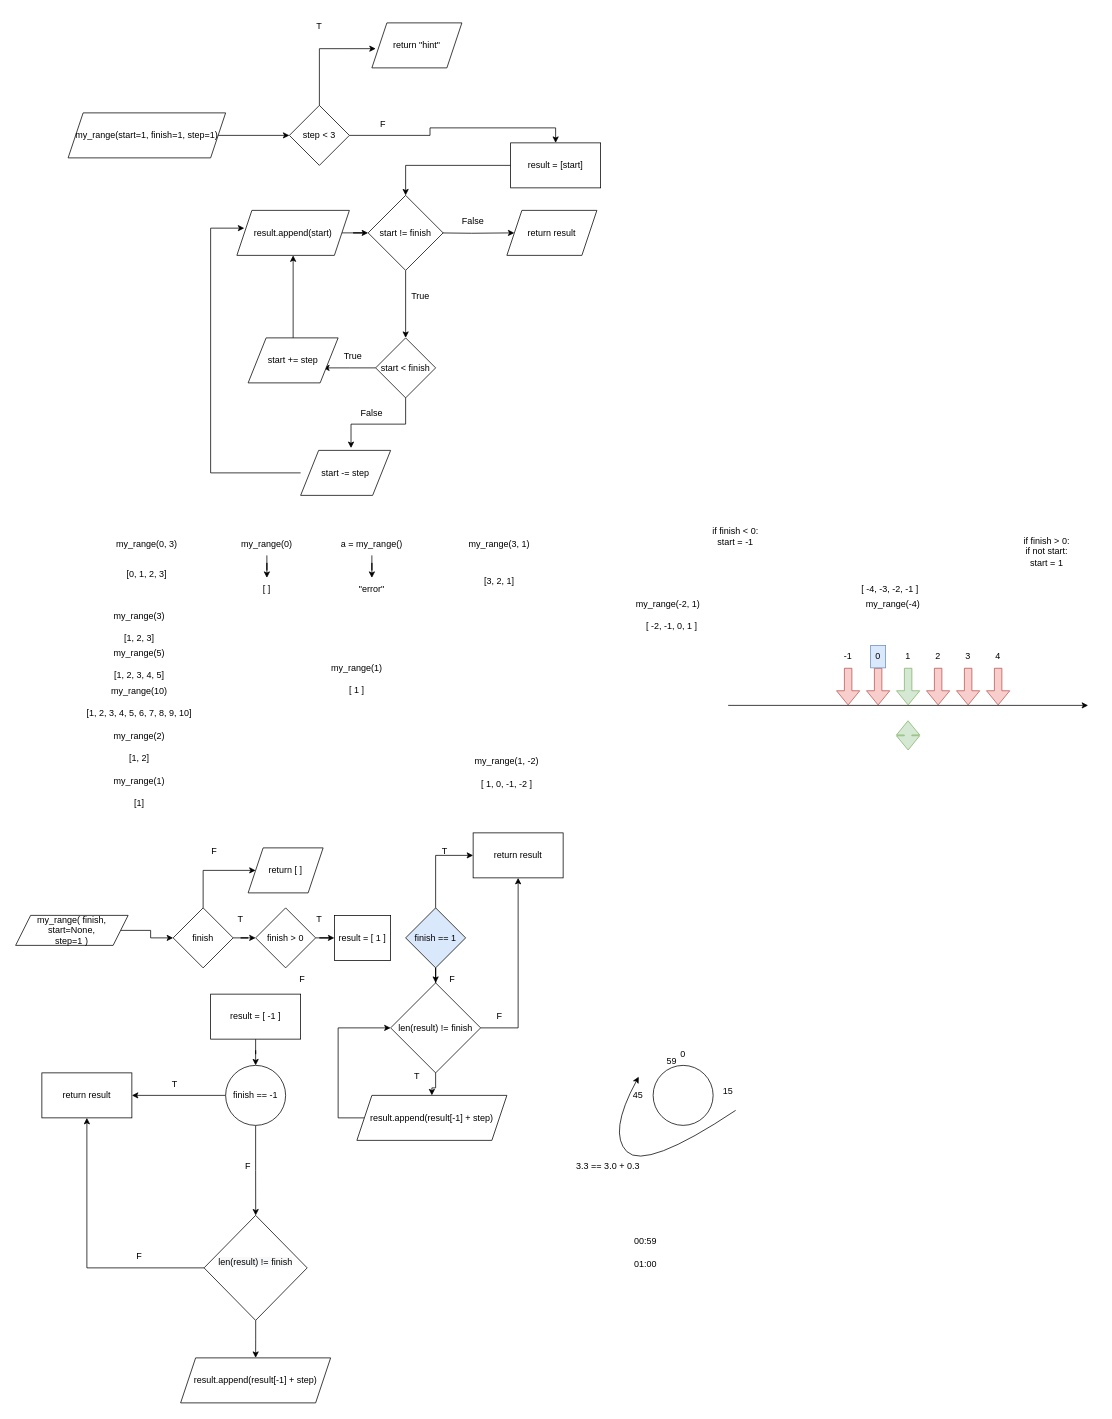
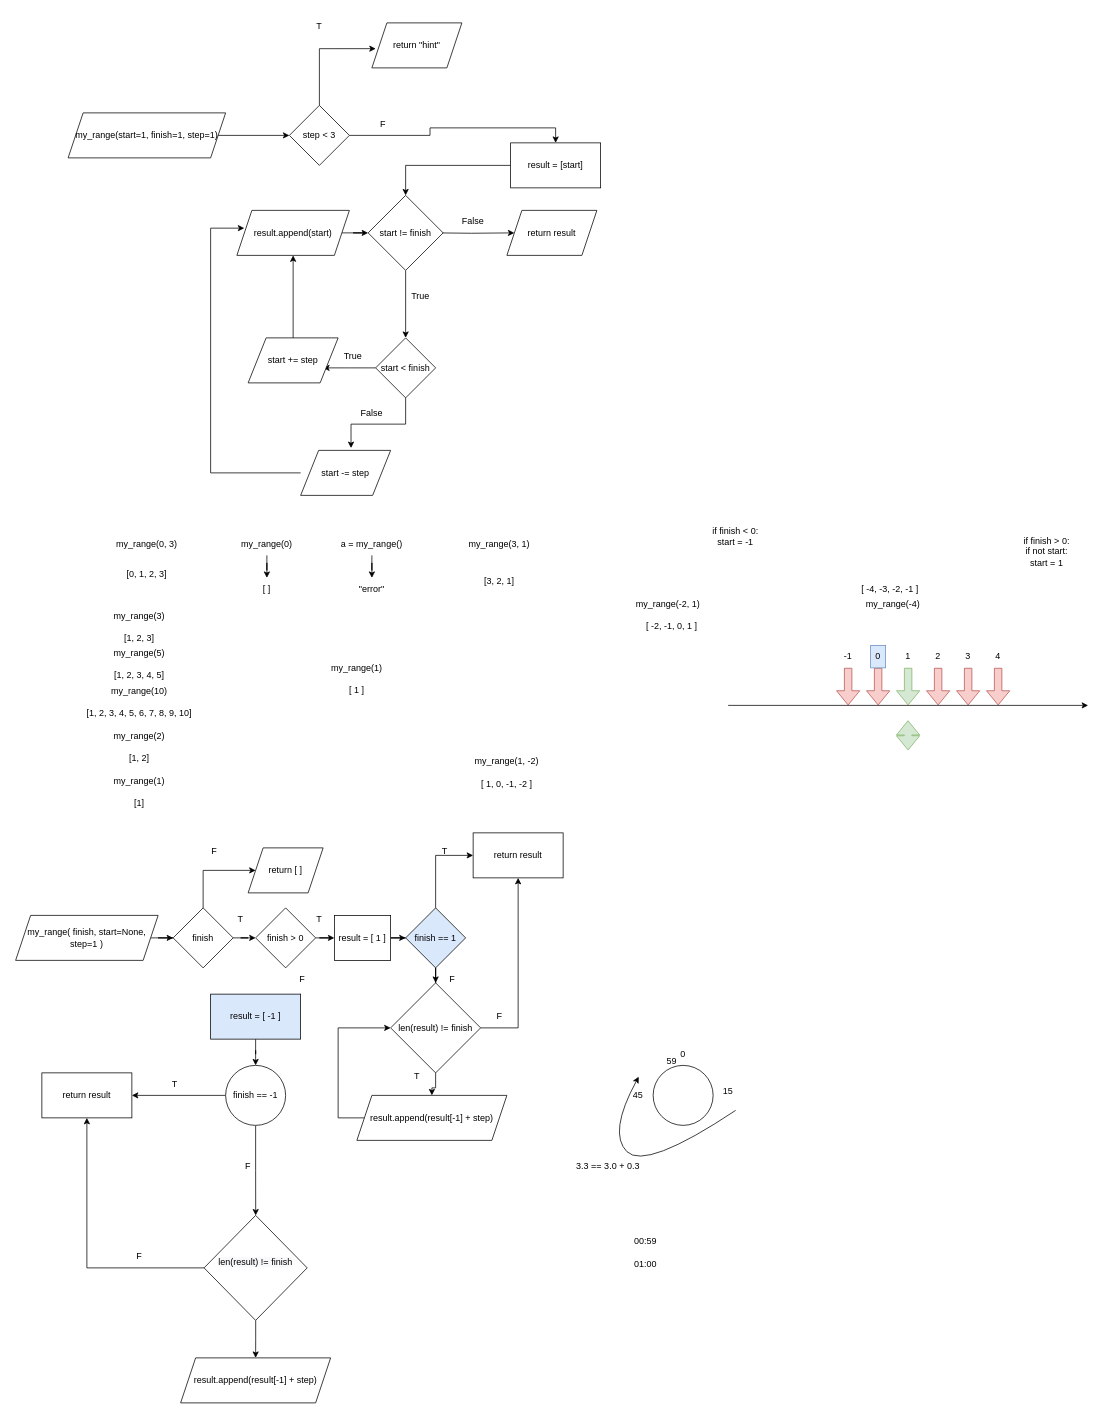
node "my_range( finish, start=None, step=1 )": size 113x30 -> 143x45
edge "result = [ 1 ]" -> "finish == 1": added
node "result = [ -1 ]": fillcolor #ffffff -> #dae8fc
